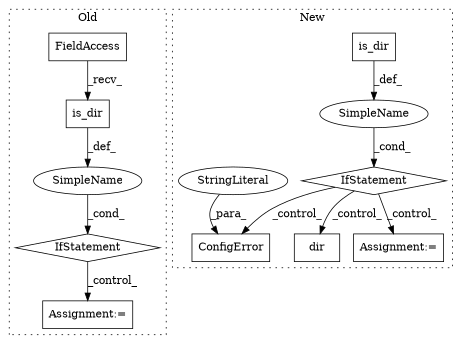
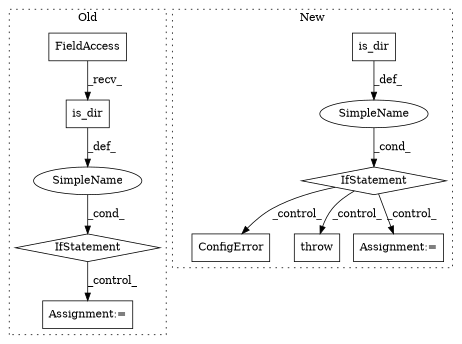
node "StringLiteral": removed
node "dir": label "dir" -> "throw"
